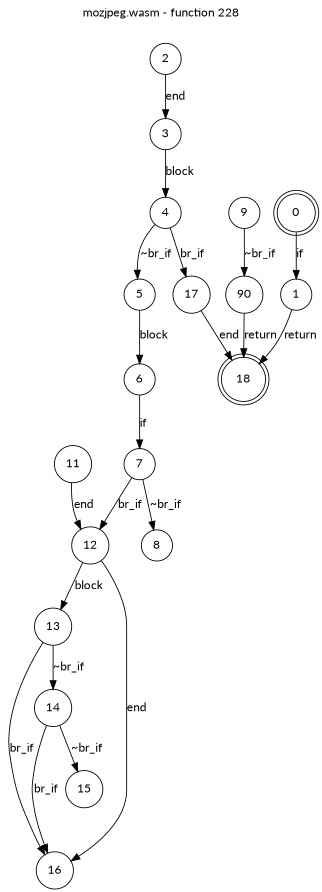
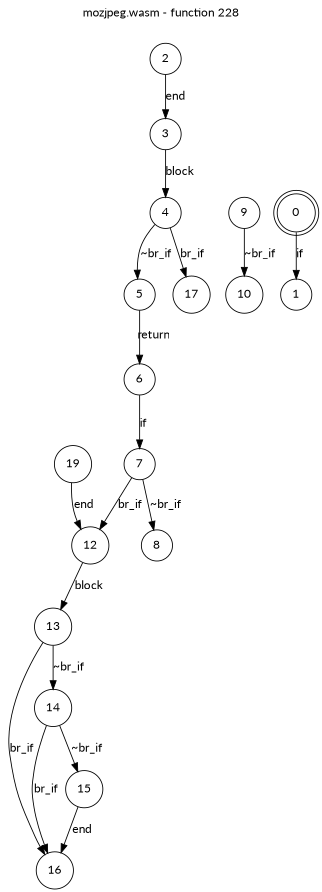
node "90": label "90" -> "10"
edge "5" -> "6": label "block" -> "return"
node "18": removed
node "11": label "11" -> "19"
edge "12" -> "16": now "15" -> "16"
